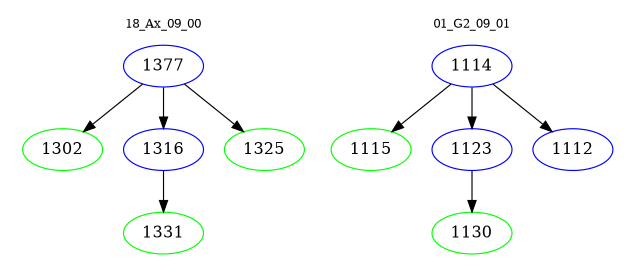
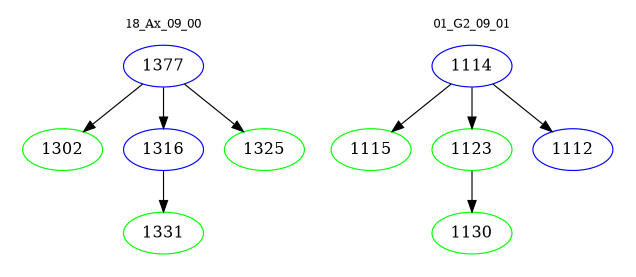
node "1123": color blue -> green
